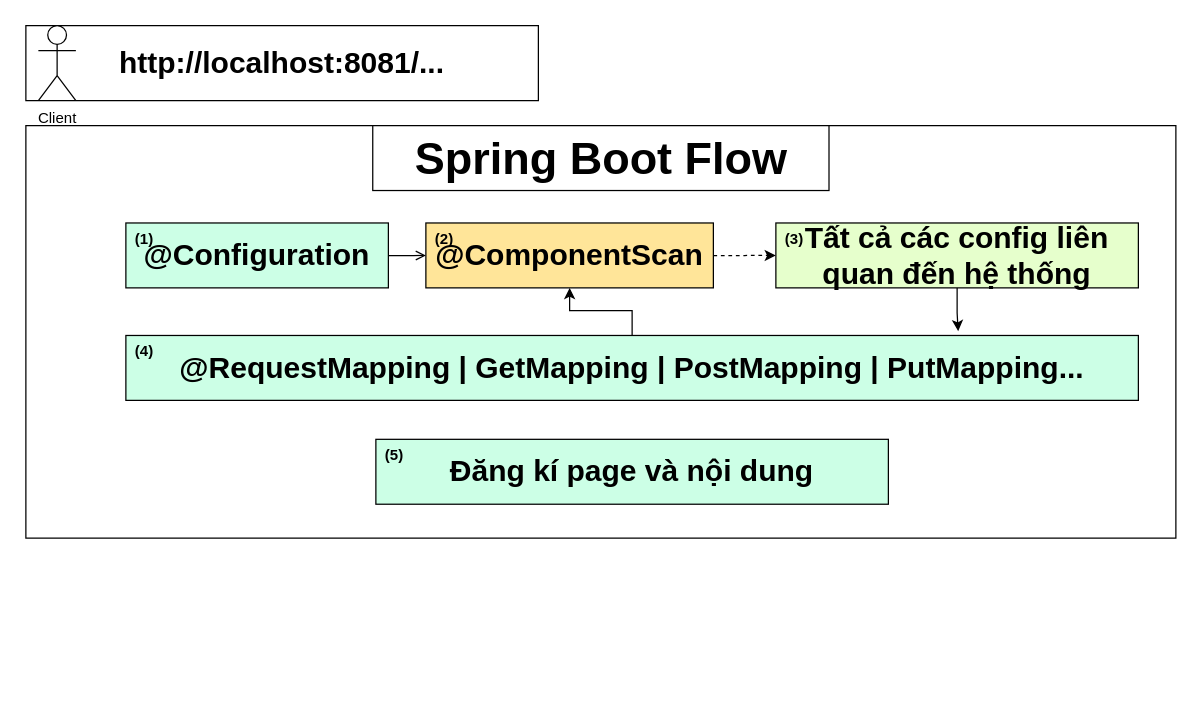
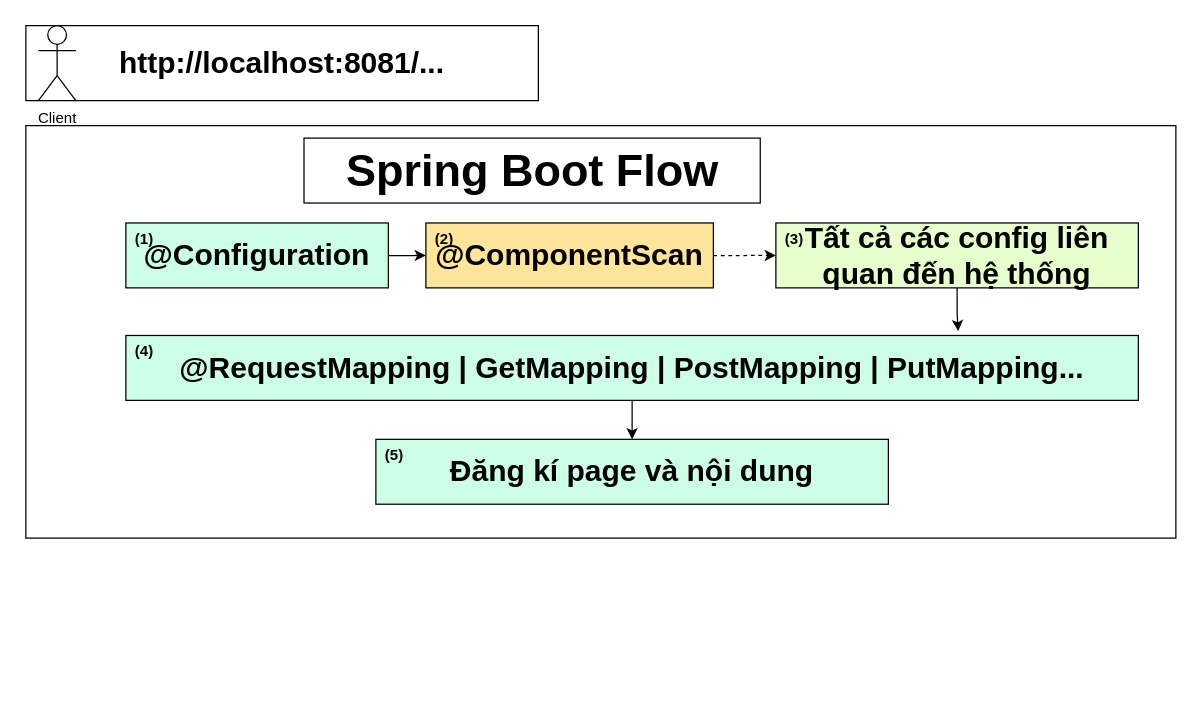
node "Spring Boot Flow": moved (601, 158) -> (532, 171)
edge "@Configuration" -> "@ComponentScan": arrowhead open -> classic
edge "@RequestMapping | GetMapping | PostMapping | PutMapping..." -> "@ComponentScan": now "@RequestMapping | GetMapping | PostMapping | PutMapping..." -> "Đăng kí page và nội dung"
